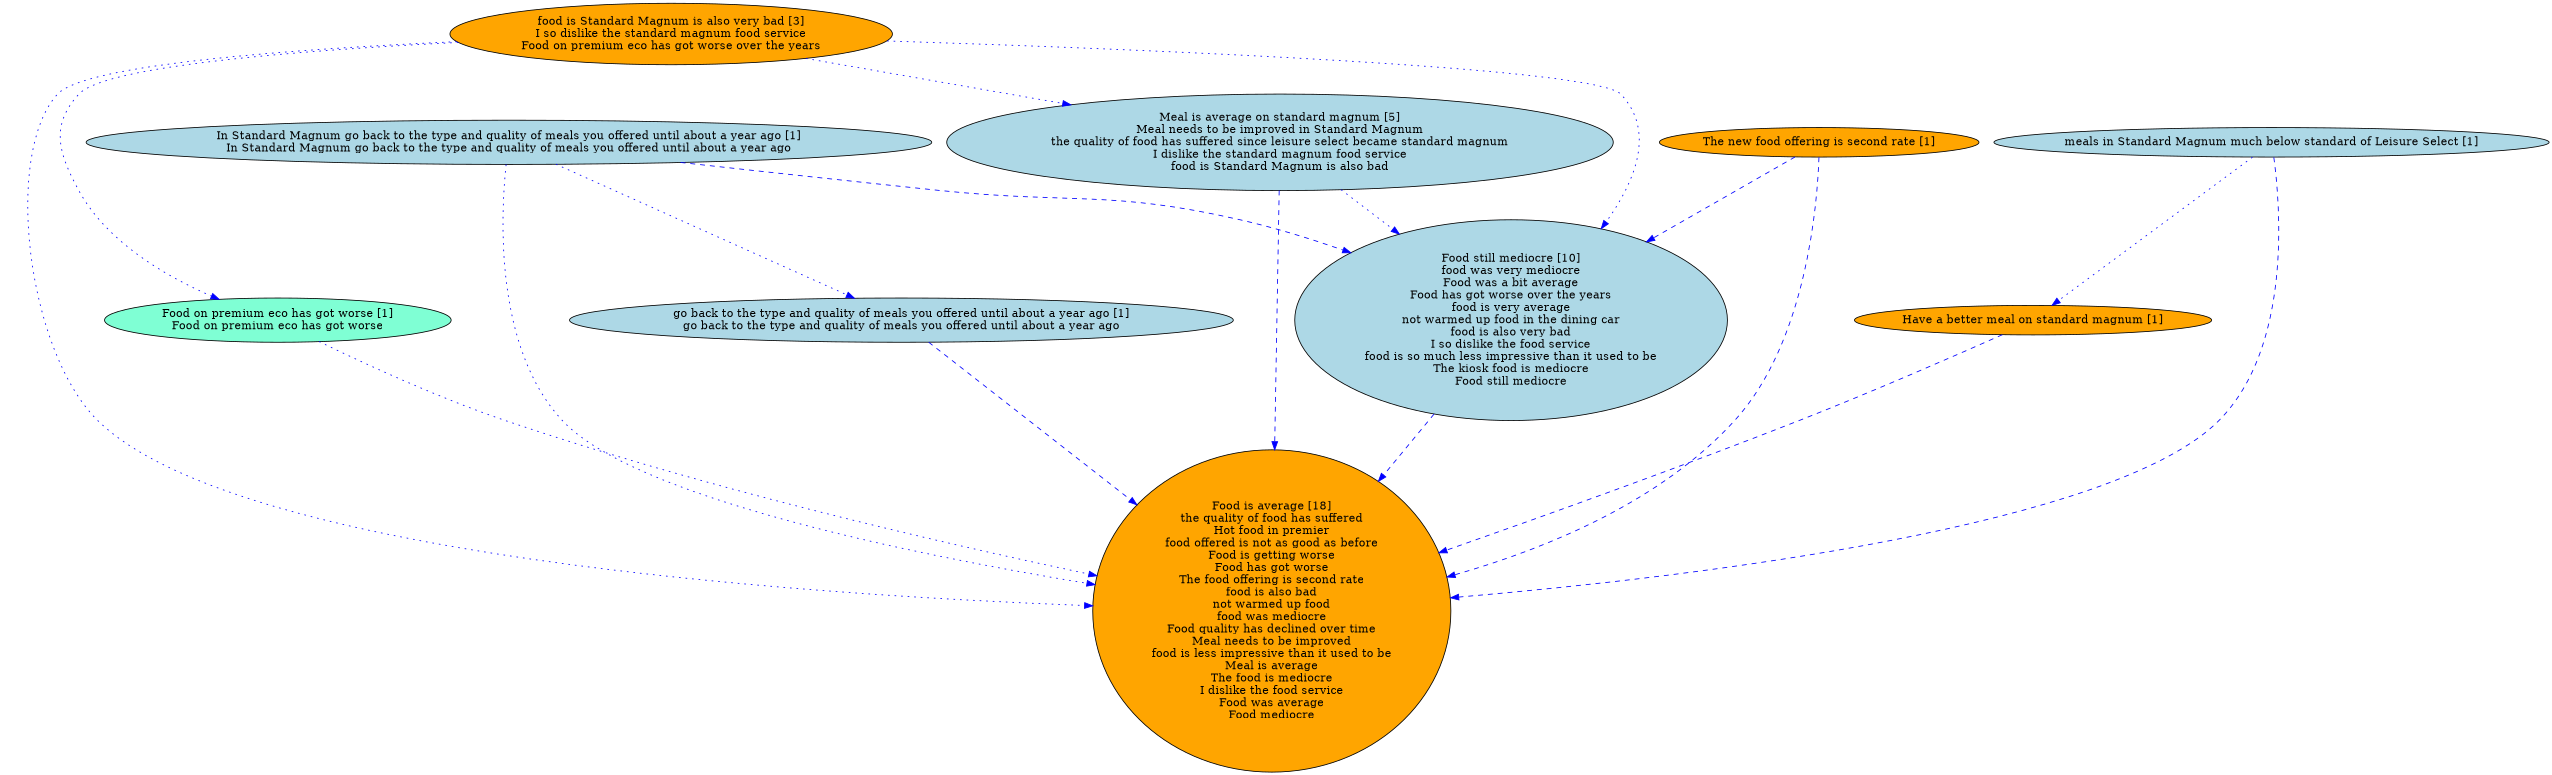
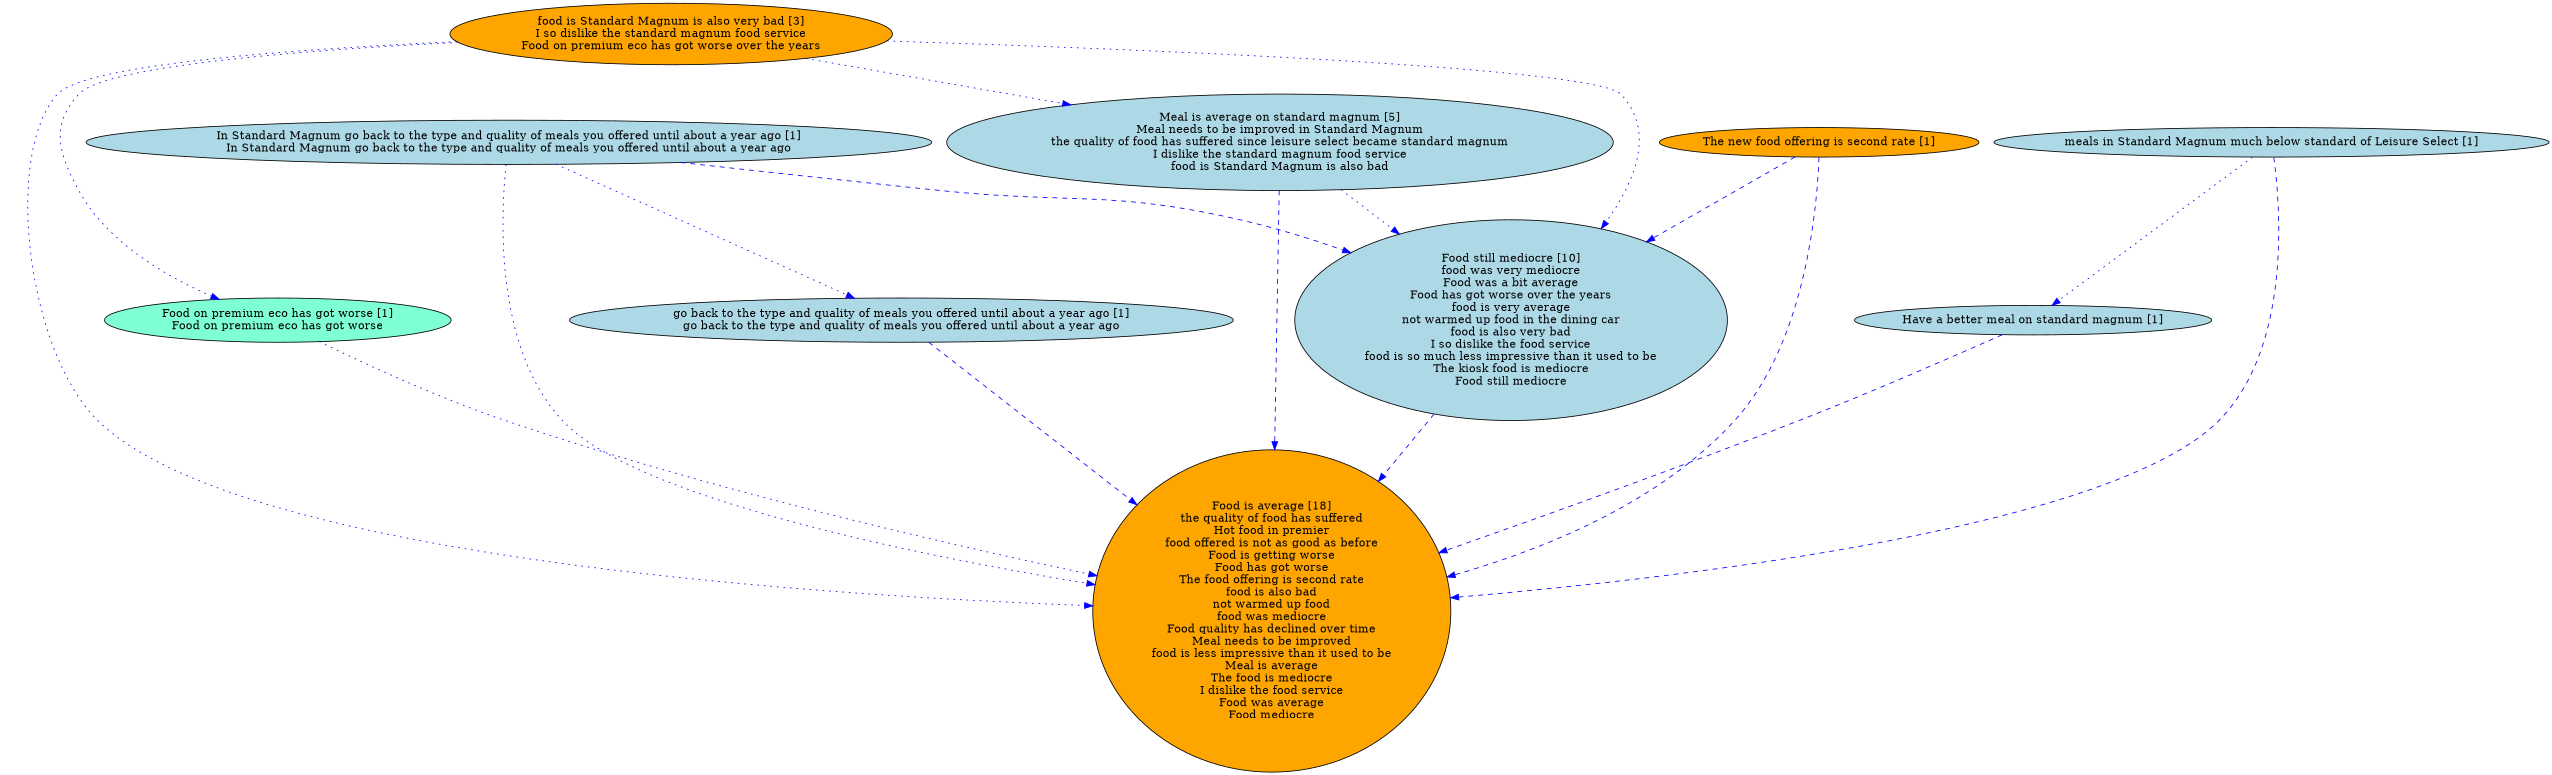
node "Have a better meal on standard magnum [1]": fillcolor orange -> lightblue
